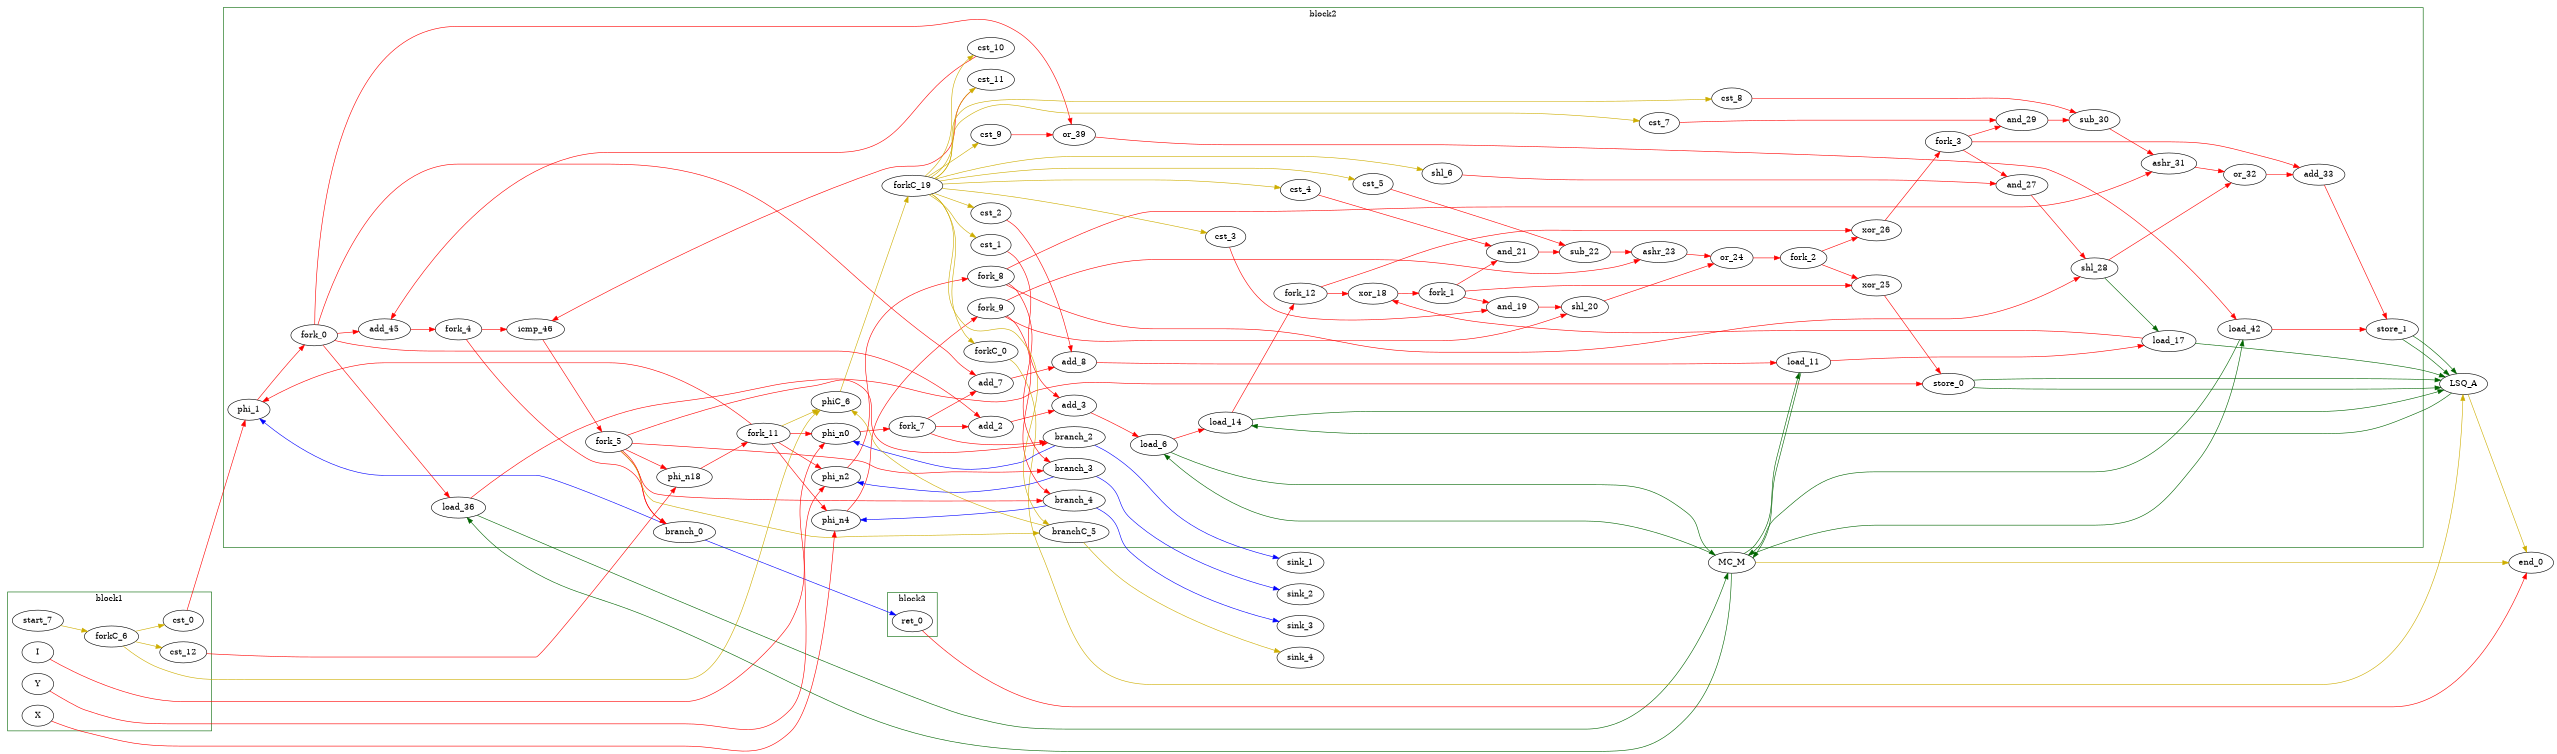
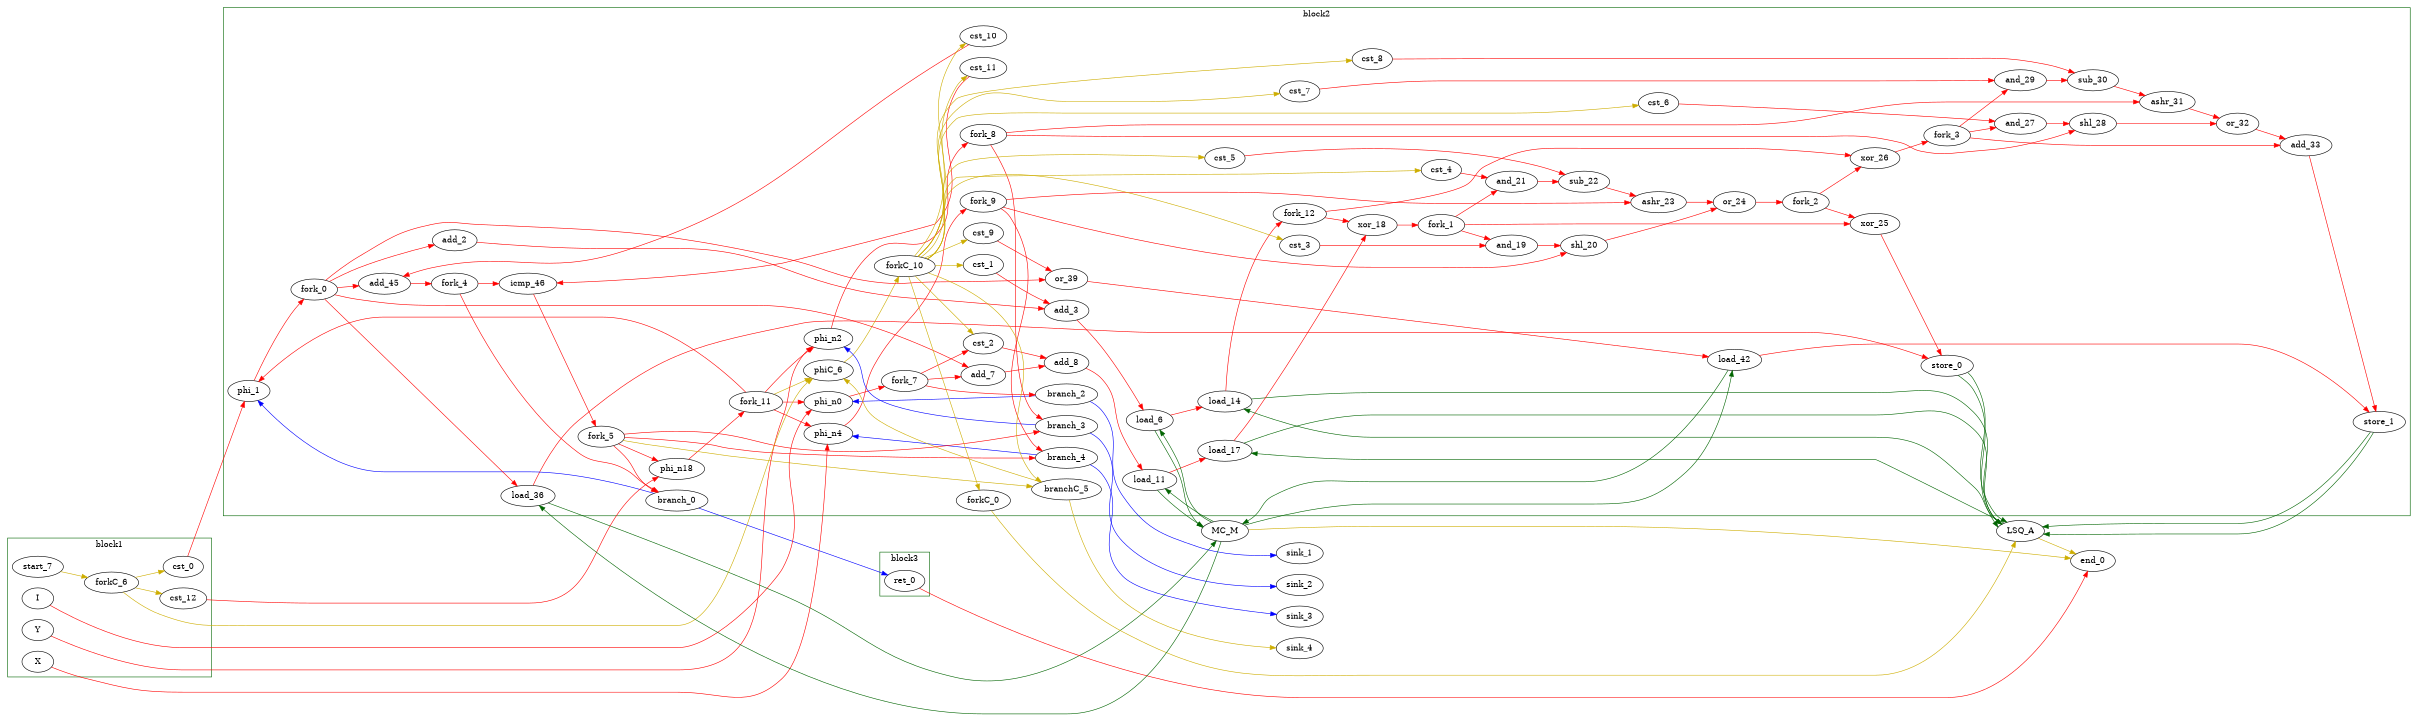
node "shl_6": label "shl_6" -> "cst_6"
node "forkC_19": label "forkC_19" -> "forkC_10"
edge "shl_28" -> "load_17": now "LSQ_A" -> "load_17"
edge "fork_5" -> "branch_2": removed
edge "fork_7" -> "add_2": now "fork_7" -> "cst_2"
